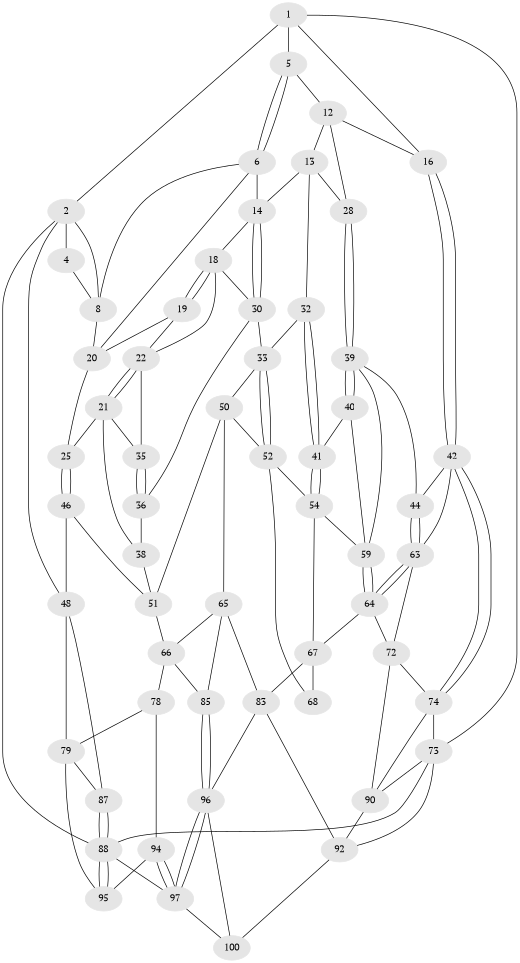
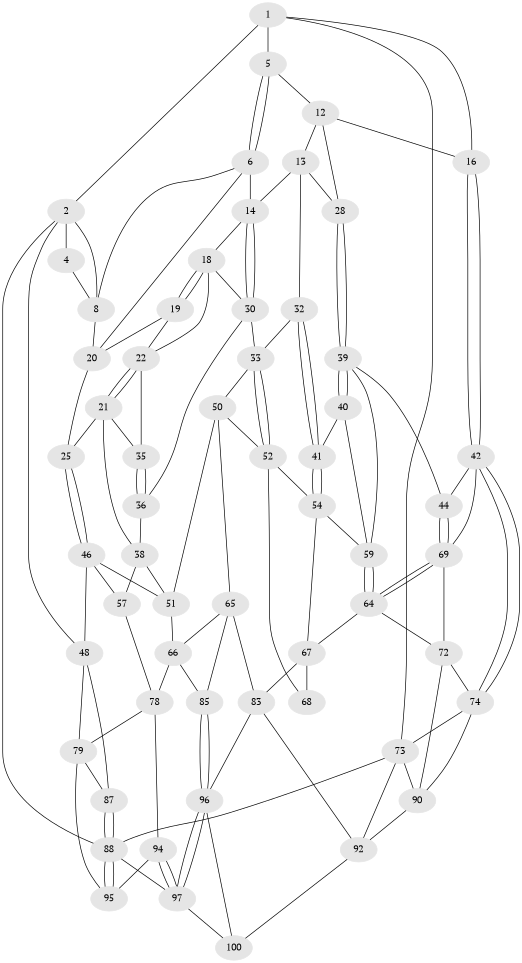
node "63": label "63" -> "69"
node "57": added
